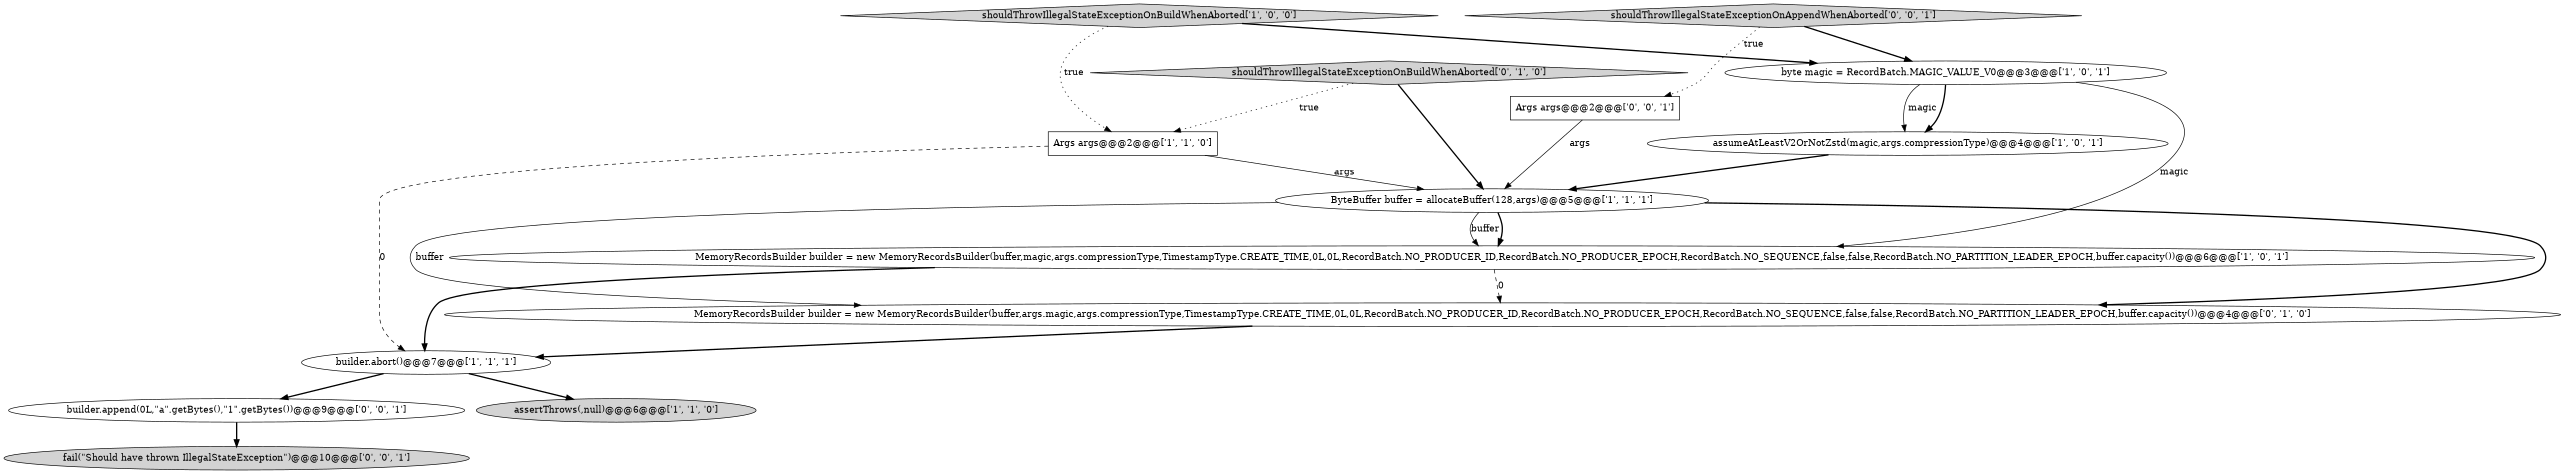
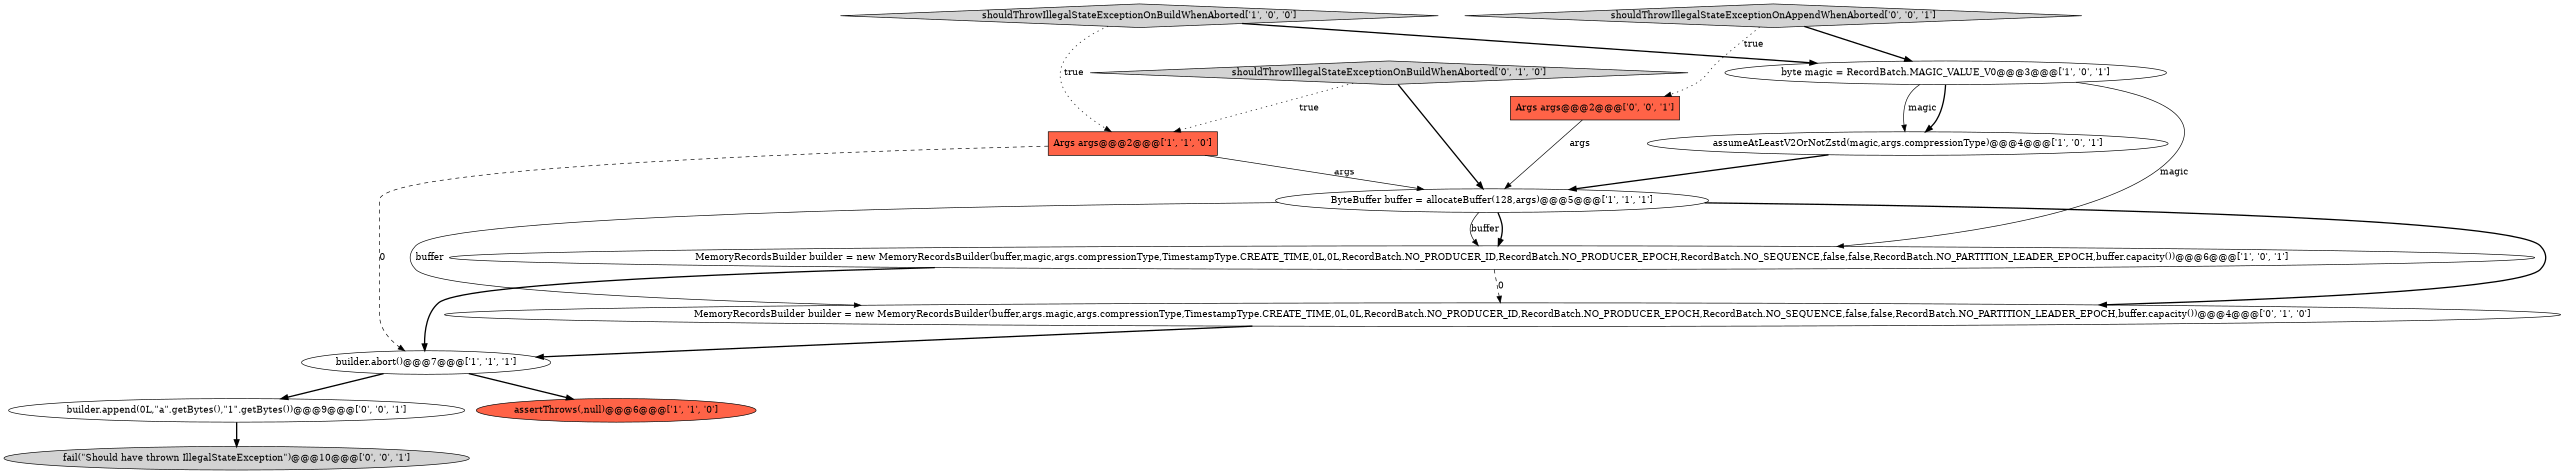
node "Args args@@@2@@@['0', '0', '1']": fillcolor white -> tomato
node "Args args@@@2@@@['1', '1', '0']": fillcolor white -> tomato
node "assertThrows(,null)@@@6@@@['1', '1', '0']": fillcolor lightgray -> tomato
